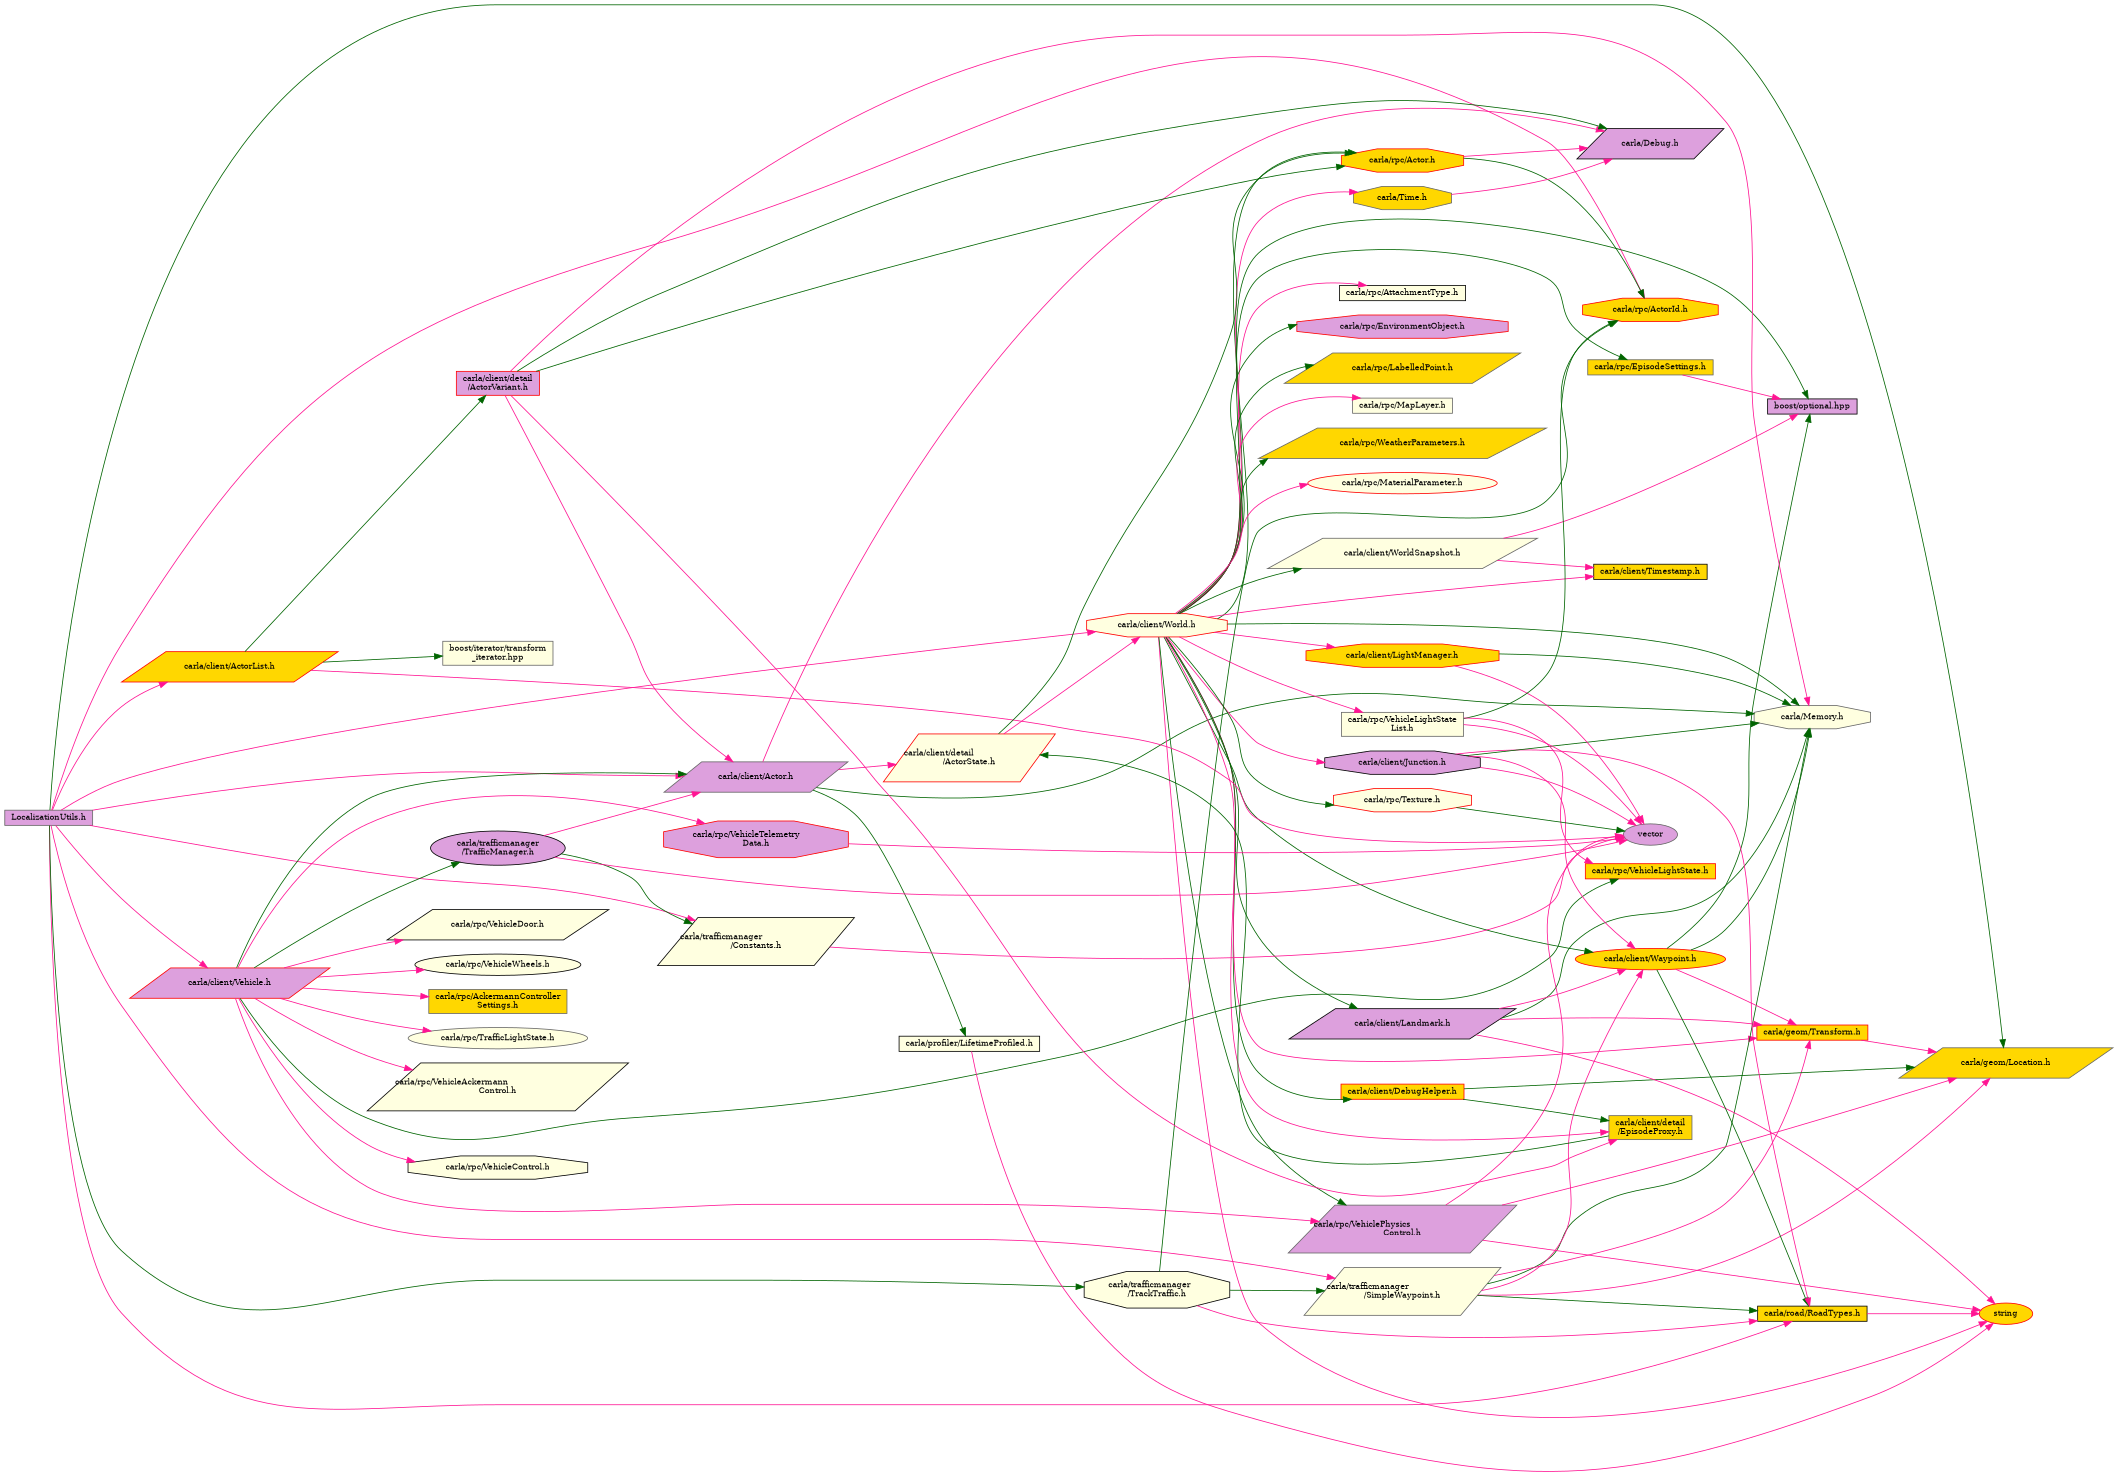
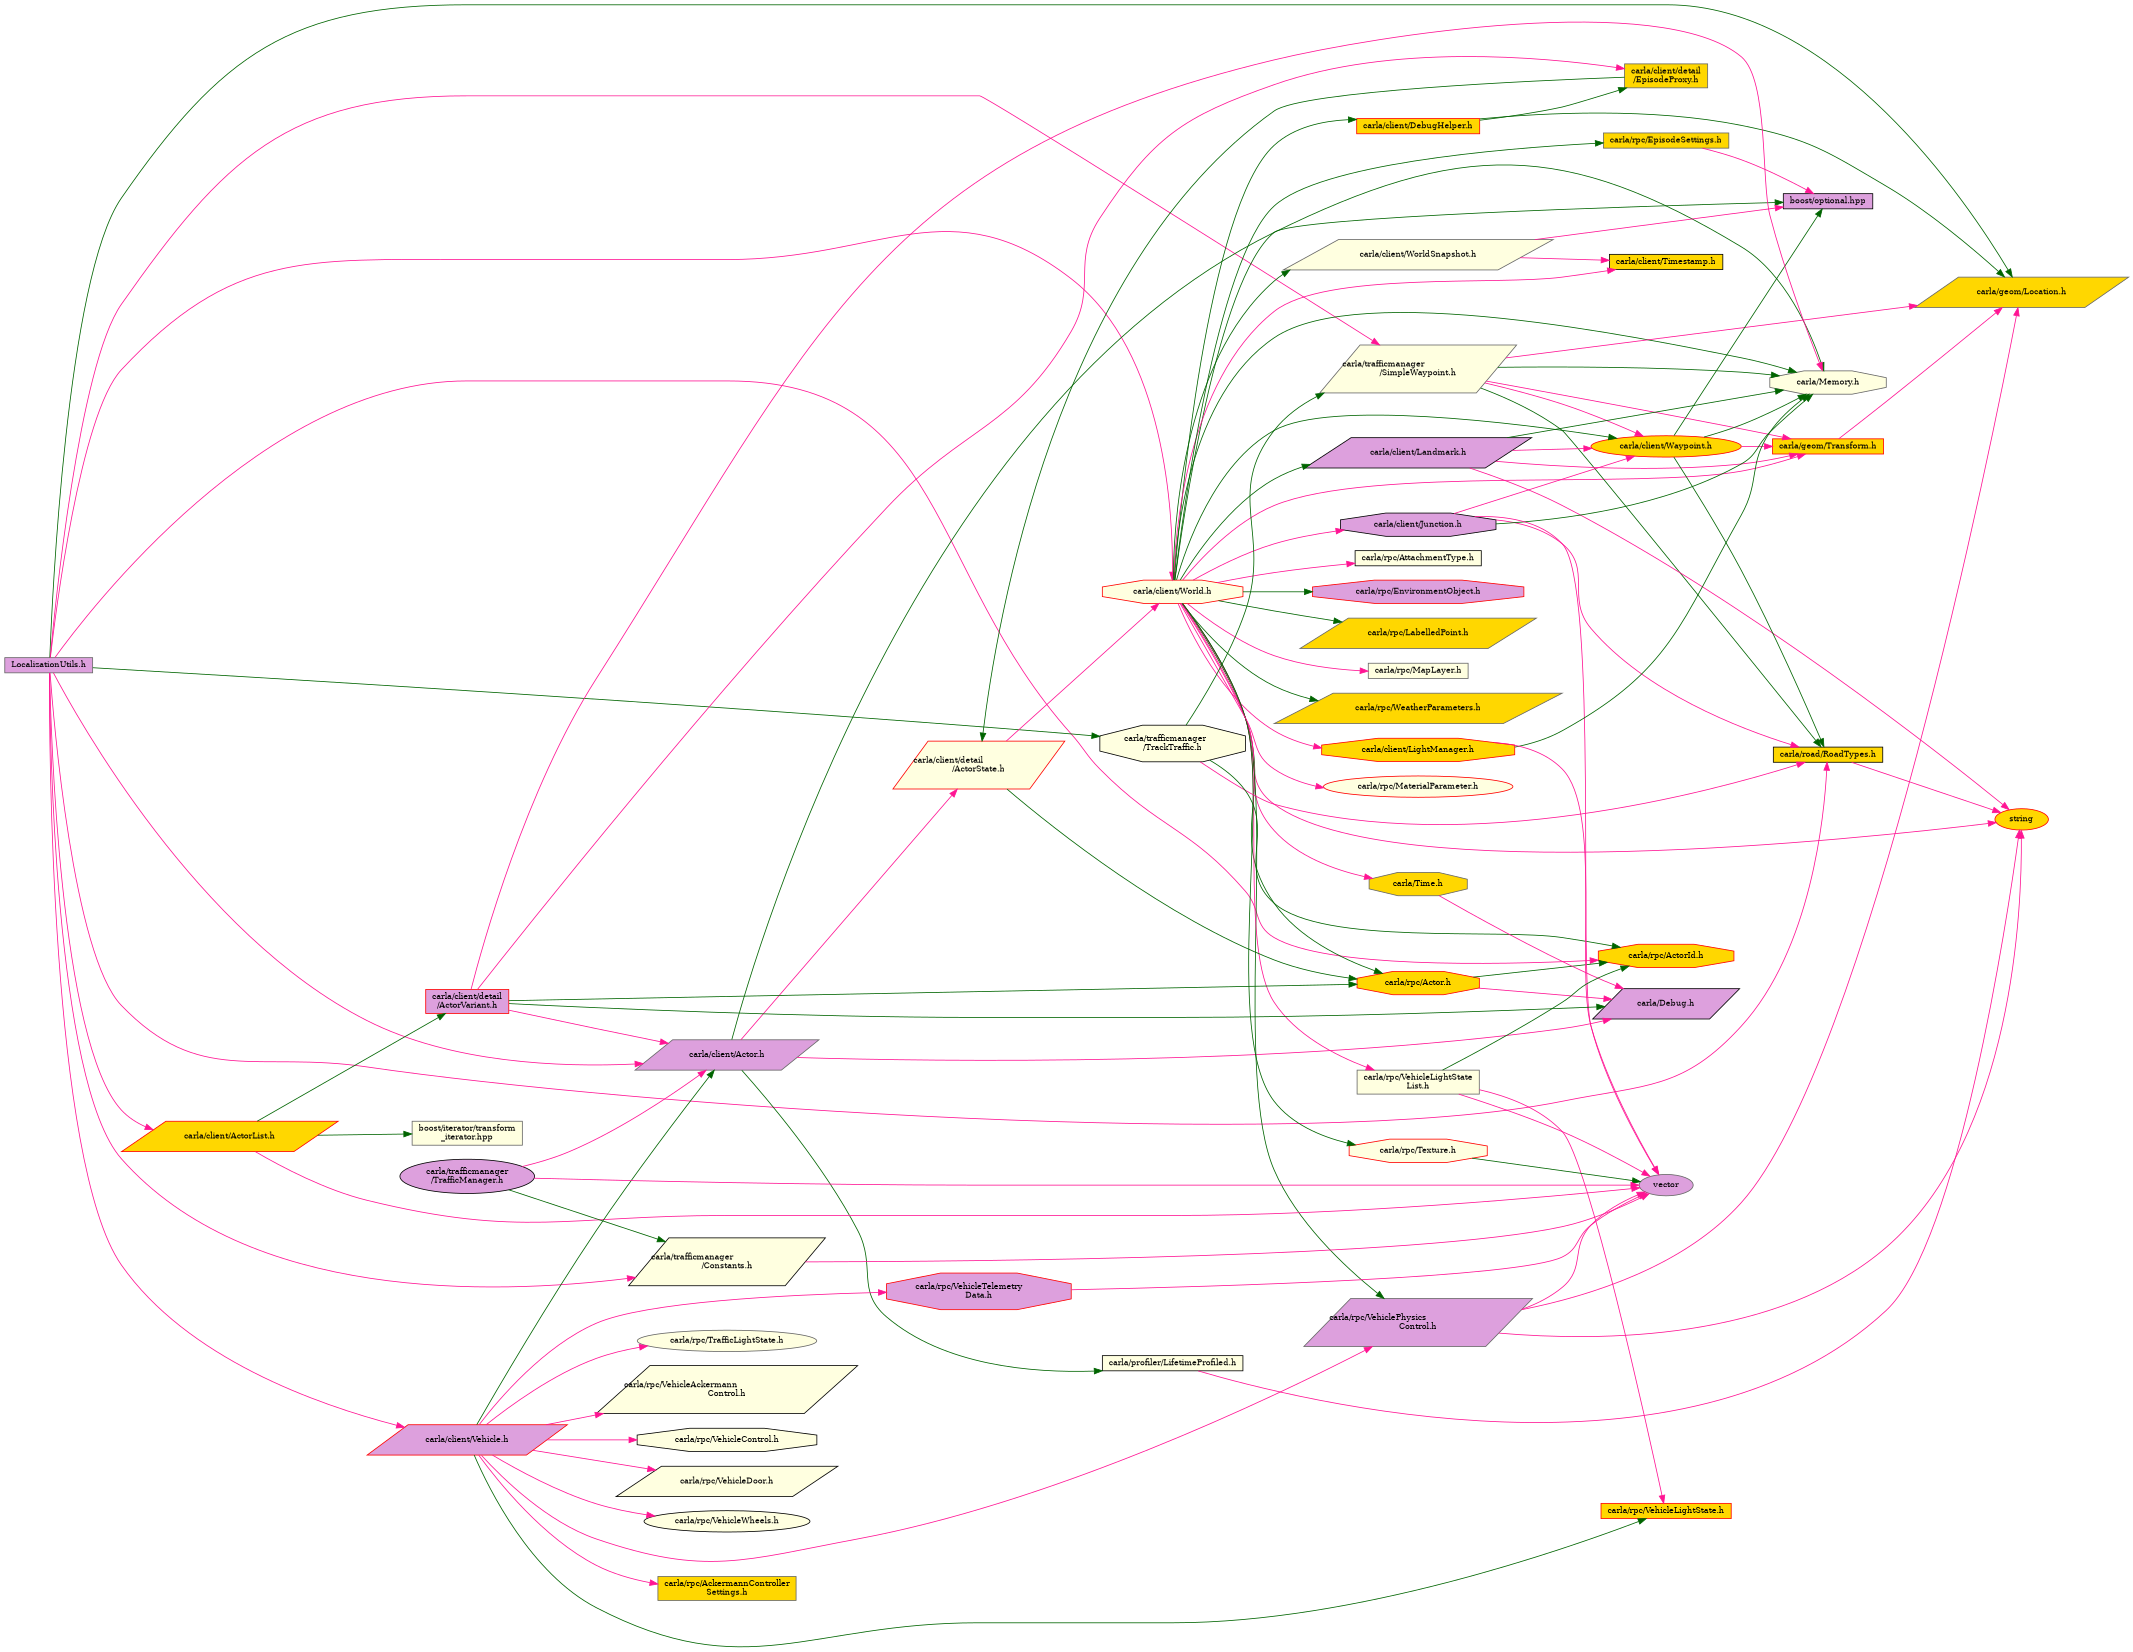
edge "carla/client/Vehicle.h" -> "carla/trafficmanager /TrafficManager.h": removed
edge "carla/client/World.h" -> "carla/client/detail /EpisodeProxy.h": removed
